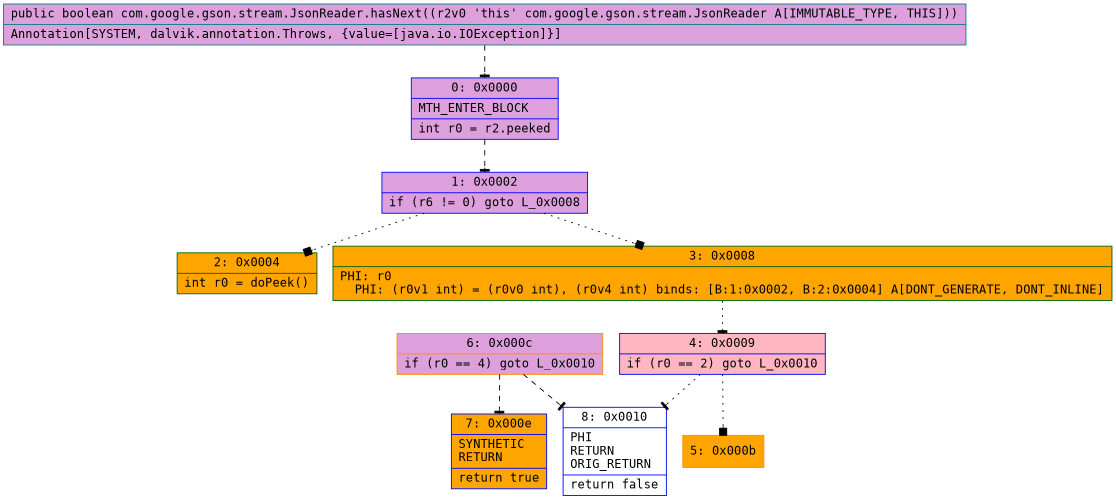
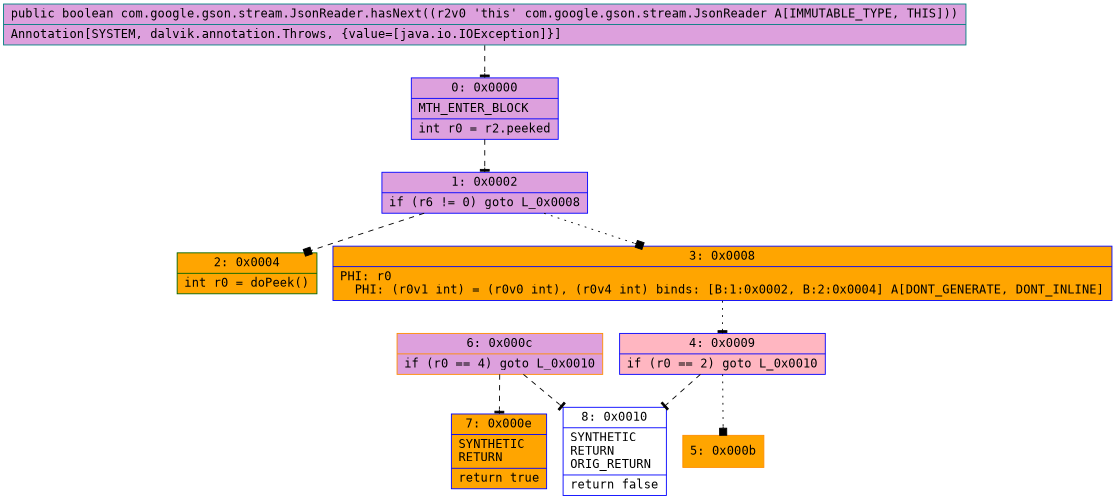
edge "1: 0x0002" -> "2: 0x0004": style dotted -> dashed
node "3: 0x0008": color darkgreen -> blue
edge "4: 0x0009" -> "8: 0x0010": style dotted -> dashed
node "8: 0x0010": text "PHI" -> "SYNTHETIC"
